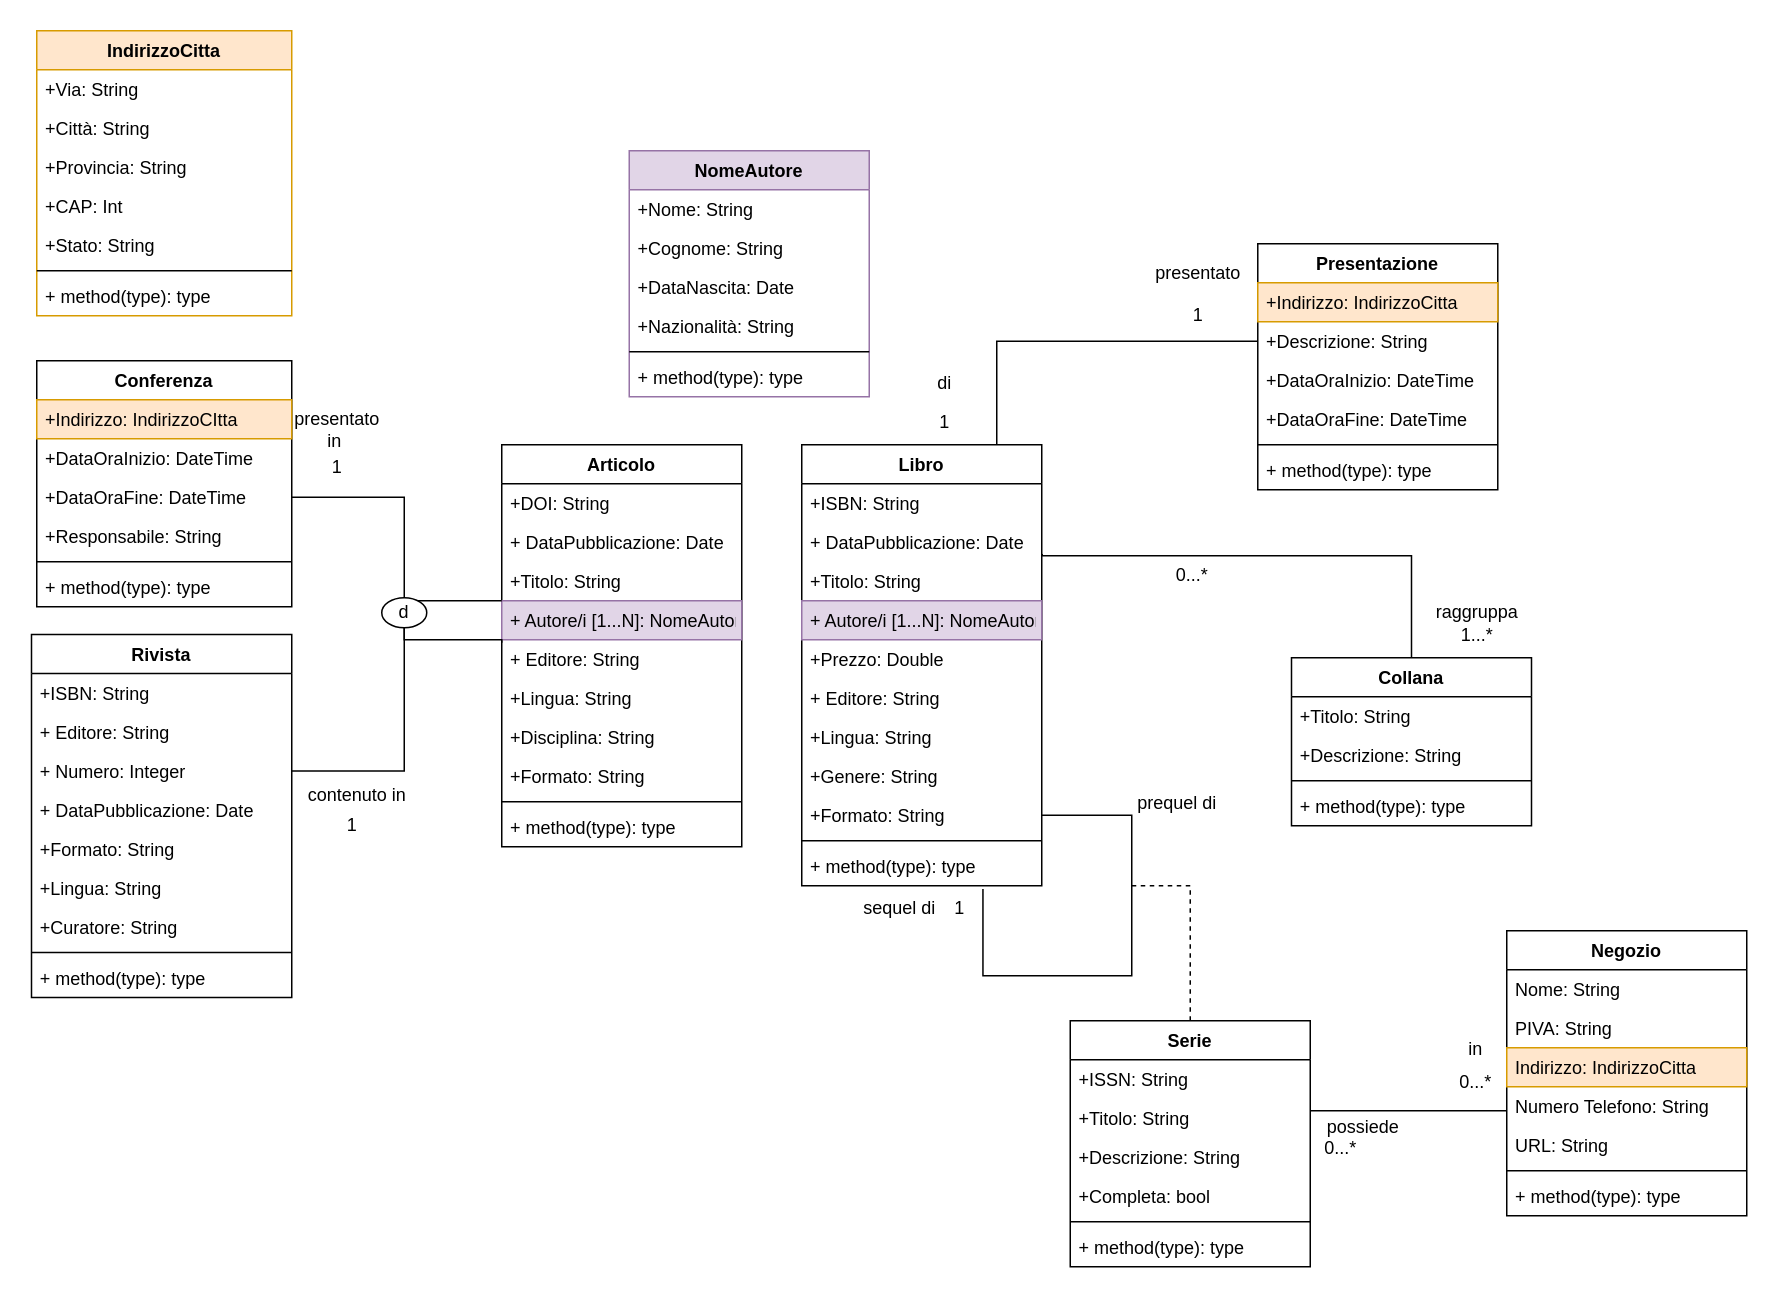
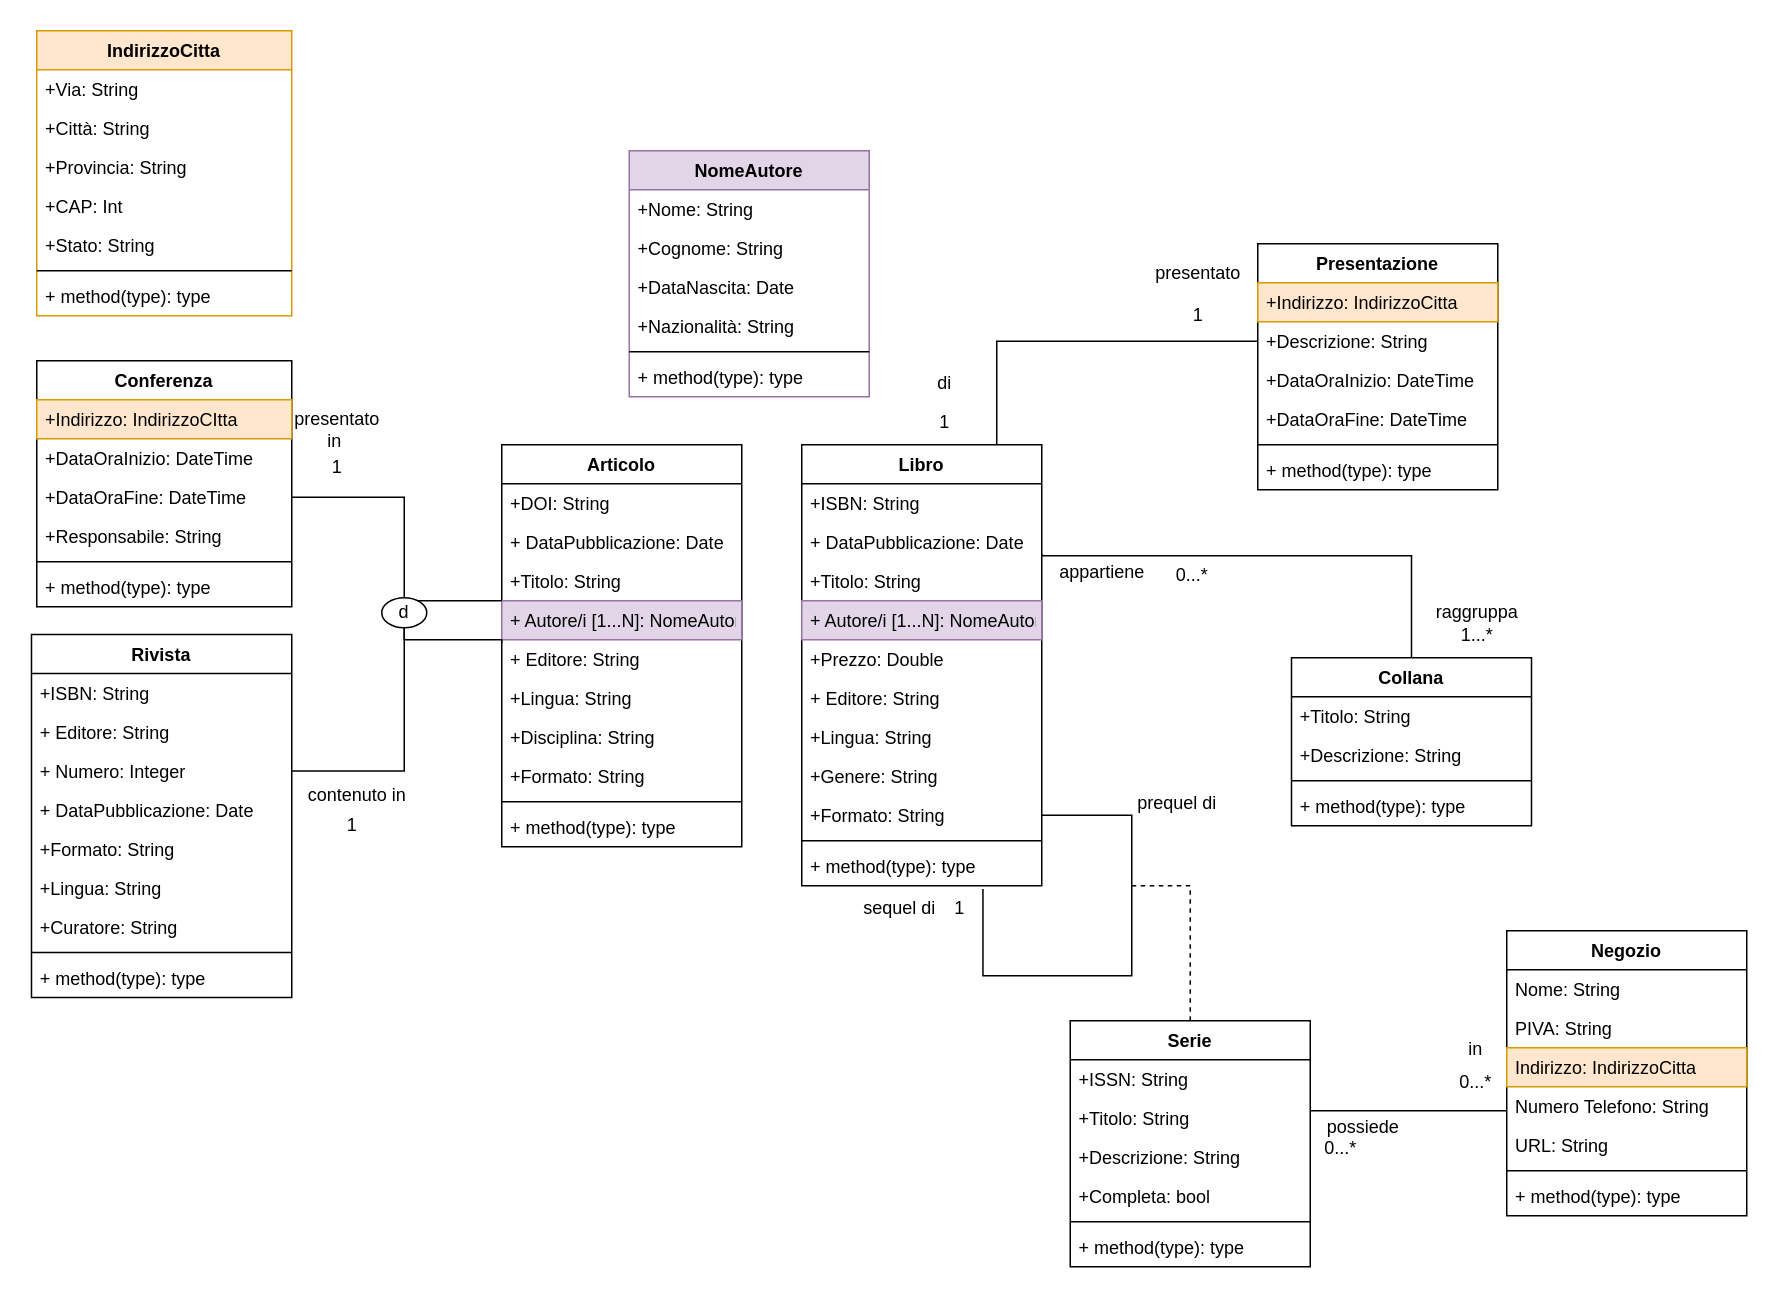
node "appartiene": added
